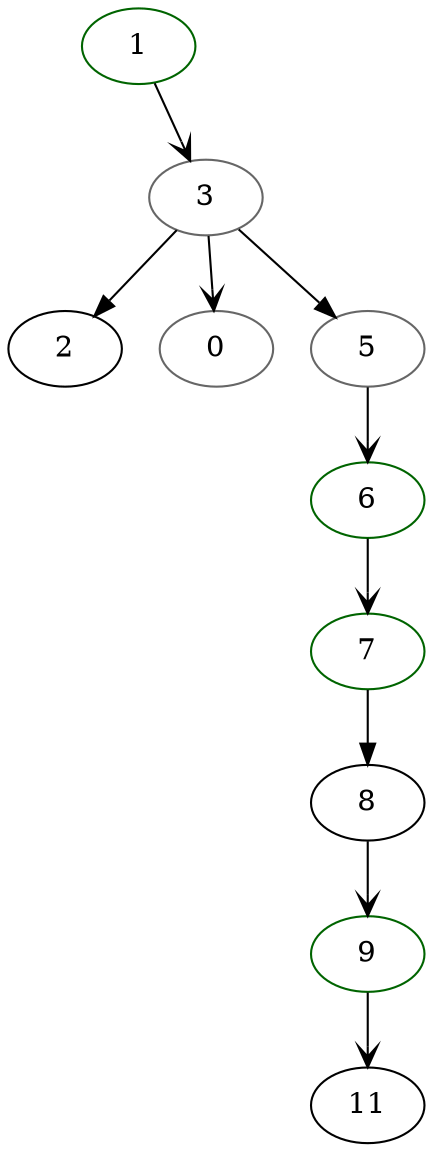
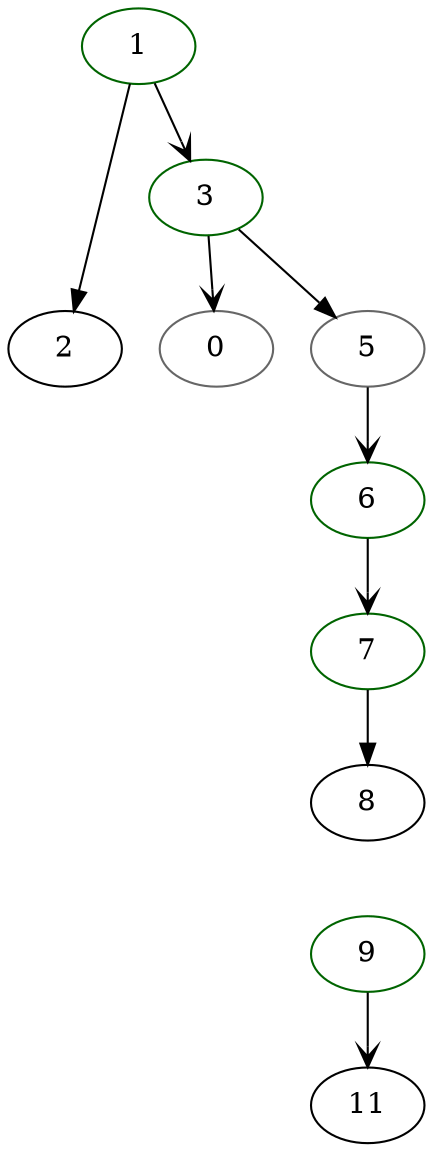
node "3": color gray40 -> darkgreen
edge "3" -> "2": now "1" -> "2"
edge "8" -> "9": removed
